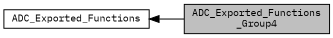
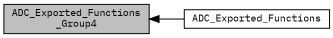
edge "ADC_Exported_Functions _Group4" -> "ADC_Exported_Functions": reversed
